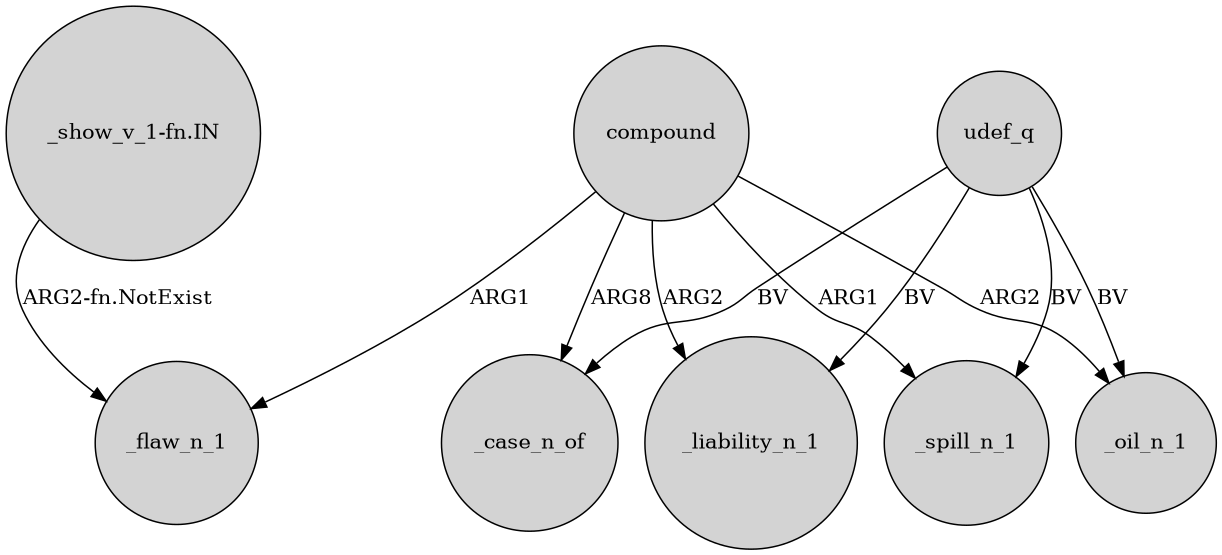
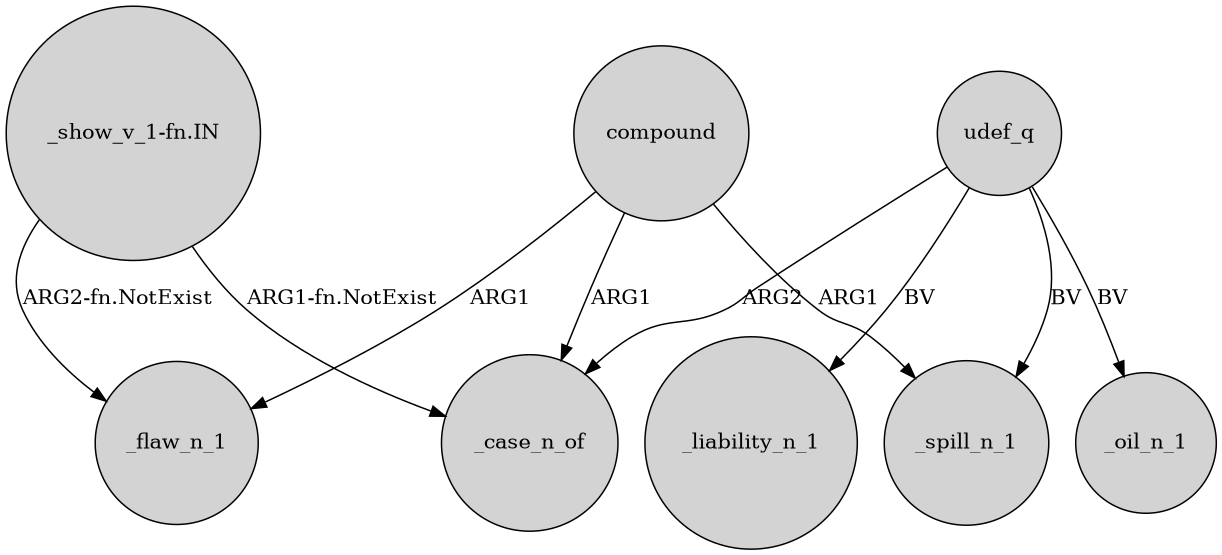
edge "compound" -> "_oil_n_1": removed, label "ARG2"
edge "compound" -> "_liability_n_1": removed, label "ARG2"
edge "compound" -> "_case_n_of": label "ARG8" -> "ARG1"
edge "udef_q" -> "_case_n_of": label "BV" -> "ARG2"
edge "_show_v_1-fn.IN" -> "_case_n_of": added, label "ARG1-fn.NotExist"
